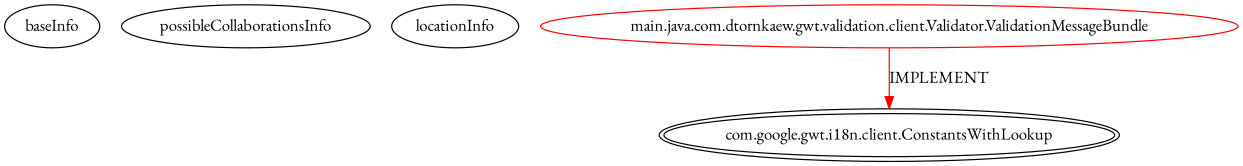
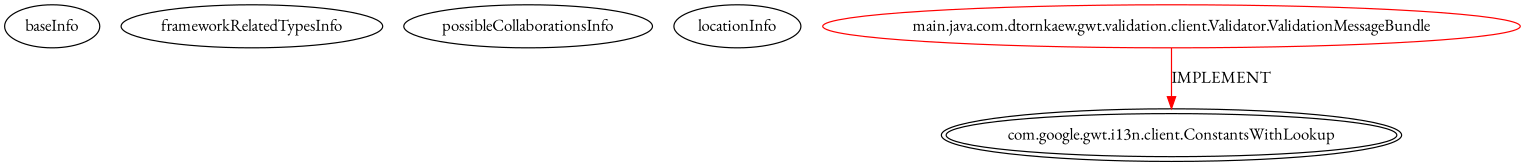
node "frameworkRelatedTypesInfo": added
node "com.google.gwt.i18n.client.ConstantsWithLookup": label "com.google.gwt.i18n.client.ConstantsWithLookup" -> "com.google.gwt.i13n.client.ConstantsWithLookup"
